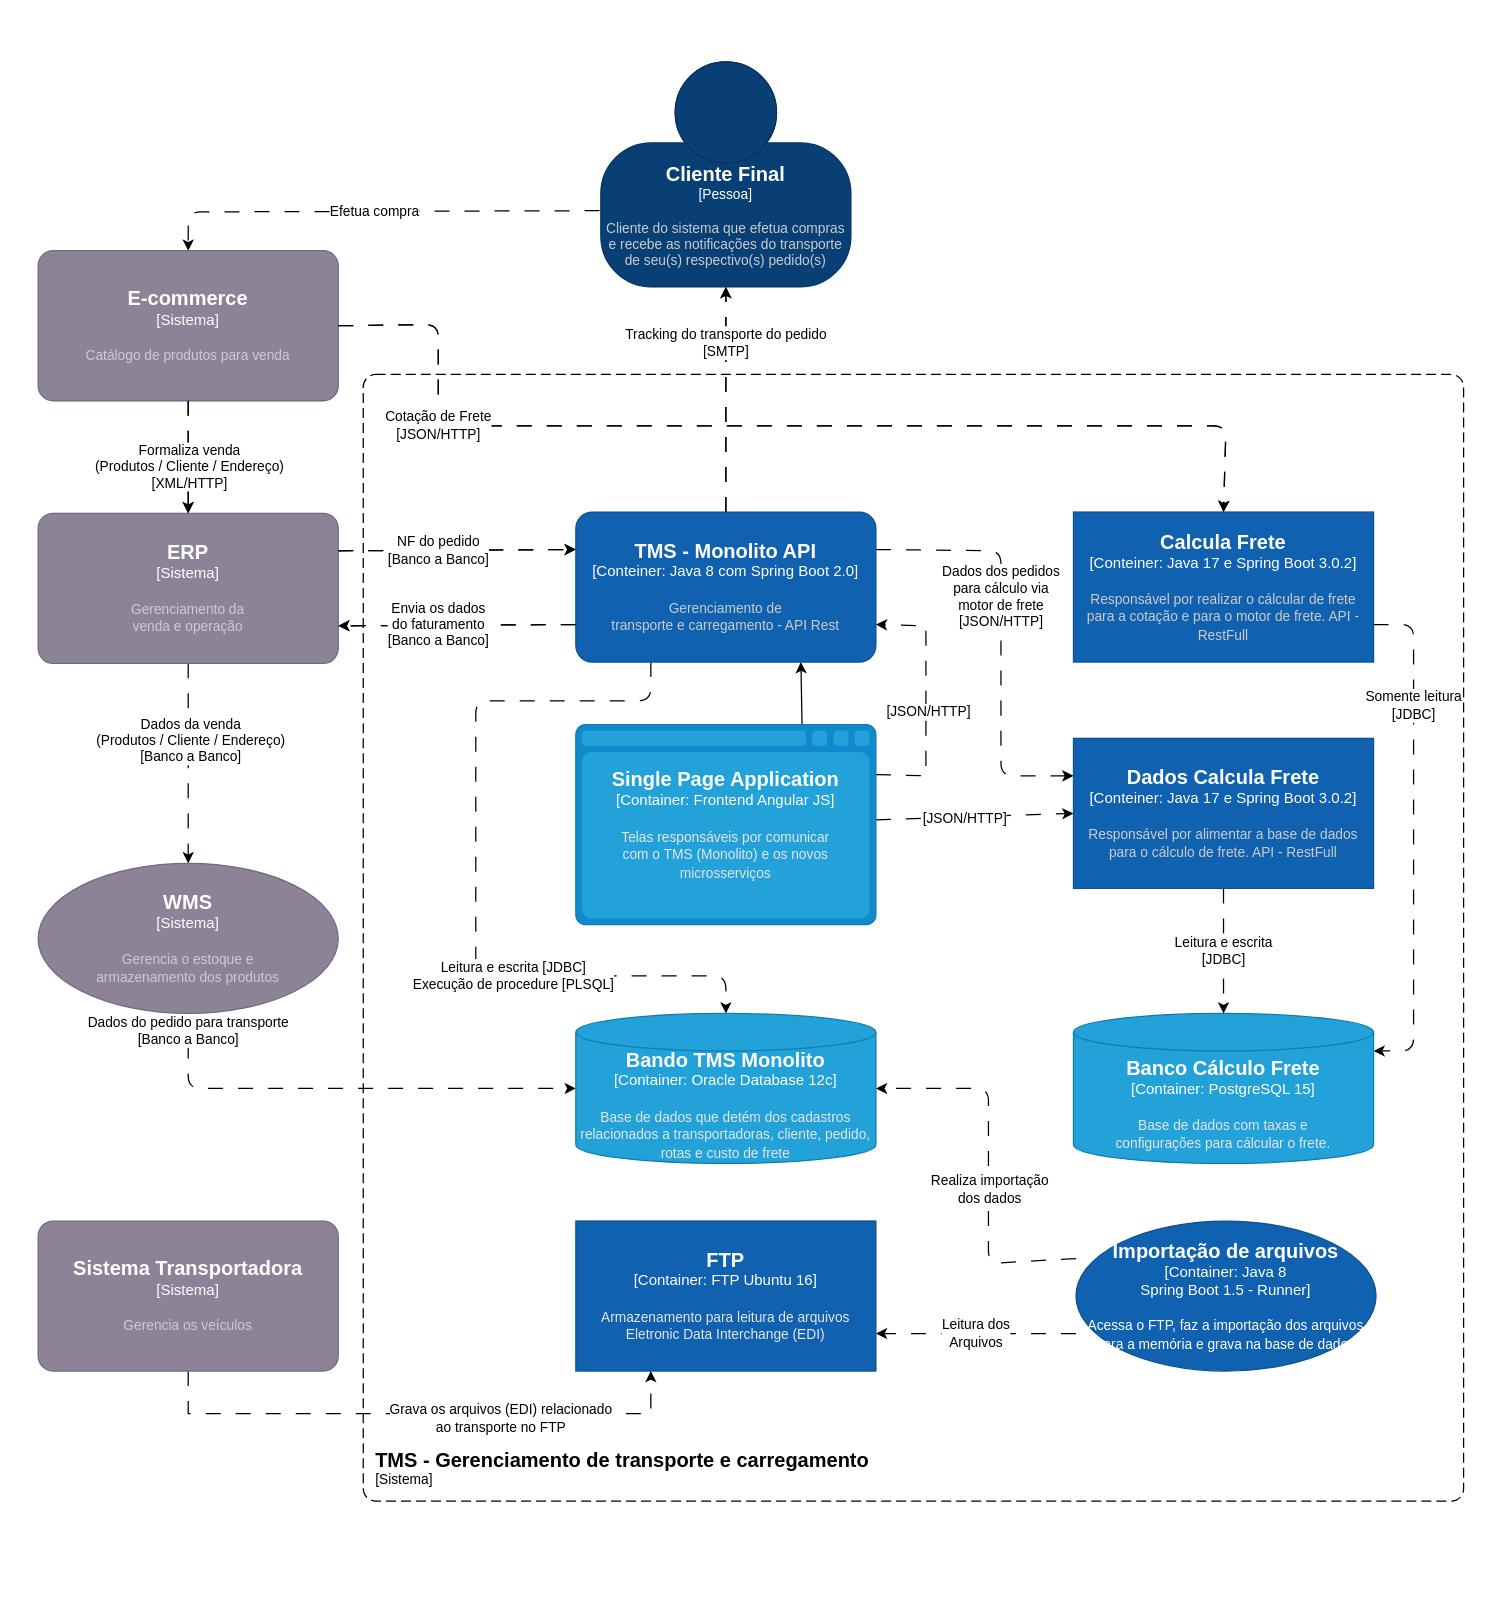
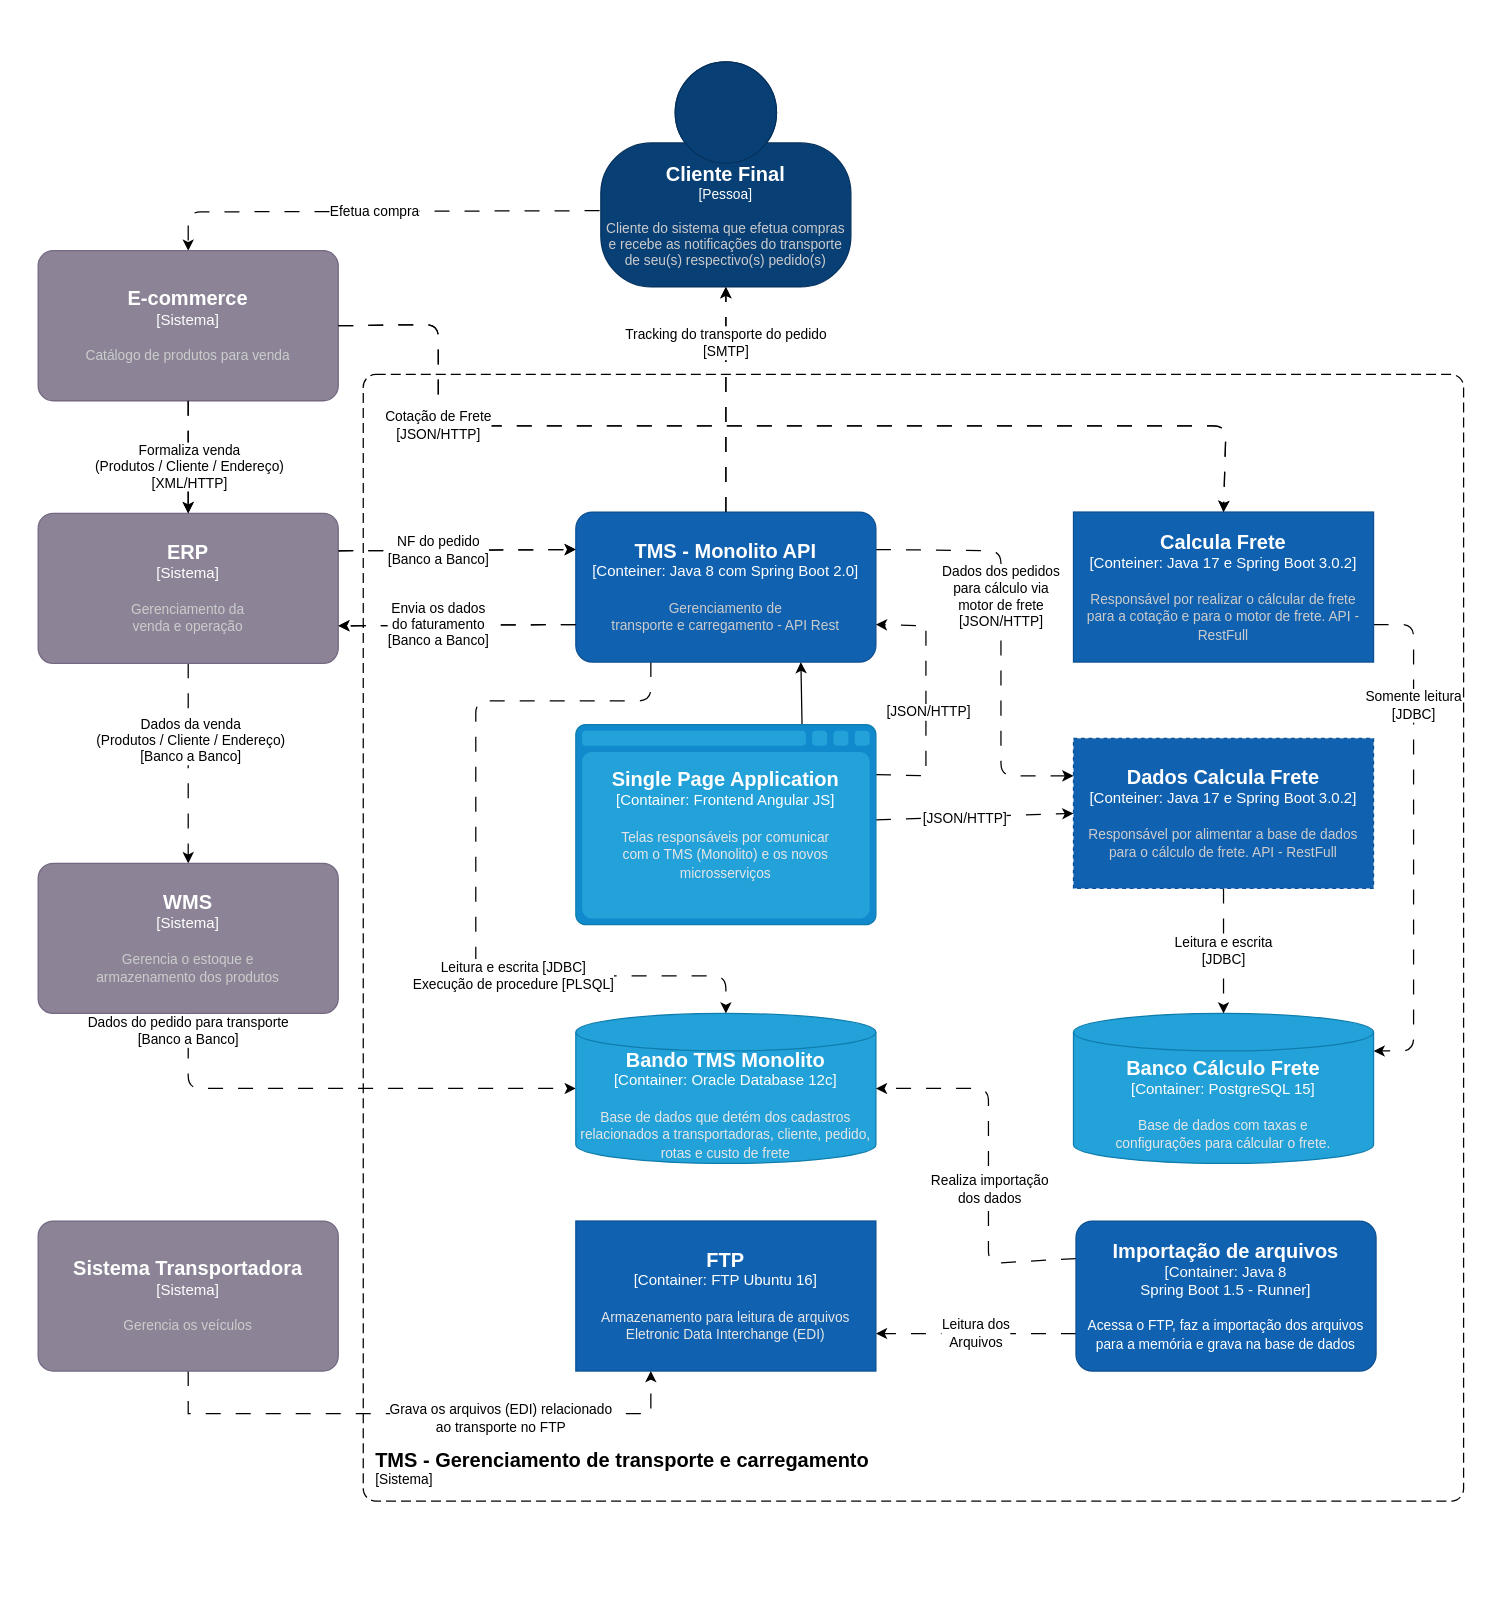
node "Dados Calcula Frete [Conteiner: Java 17 e Spring Boot 3.0.2] Responsável por alimentar a base de dados para o cálculo de frete. API - RestFull": style solid -> dashed
node "WMS [Sistema] Gerencia o estoque e armazenamento dos produtos": shape ellipse -> rounded rectangle
node "Importação de arquivos [Container: Java 8 Spring Boot 1.5 - Runner] Acessa o FTP, faz a importação dos arquivos para a memória e grava na base de dados": shape ellipse -> rounded rectangle
